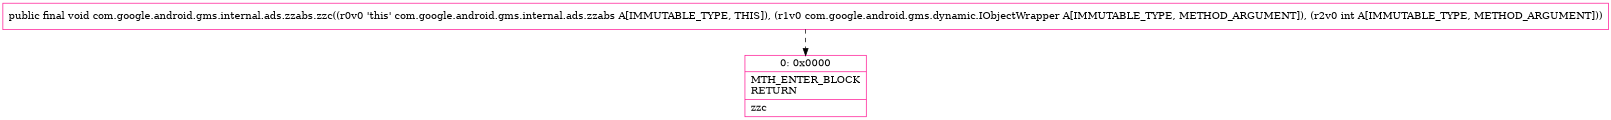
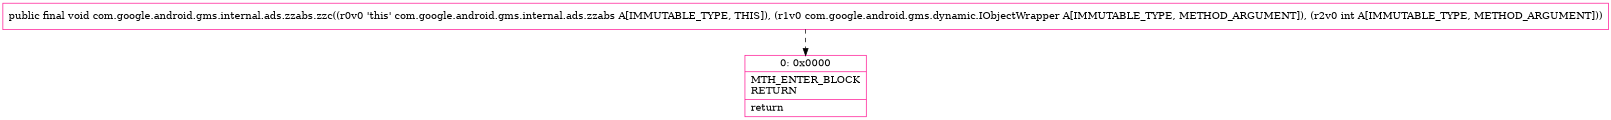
node "0: 0x0000": text "zzc" -> "return"
